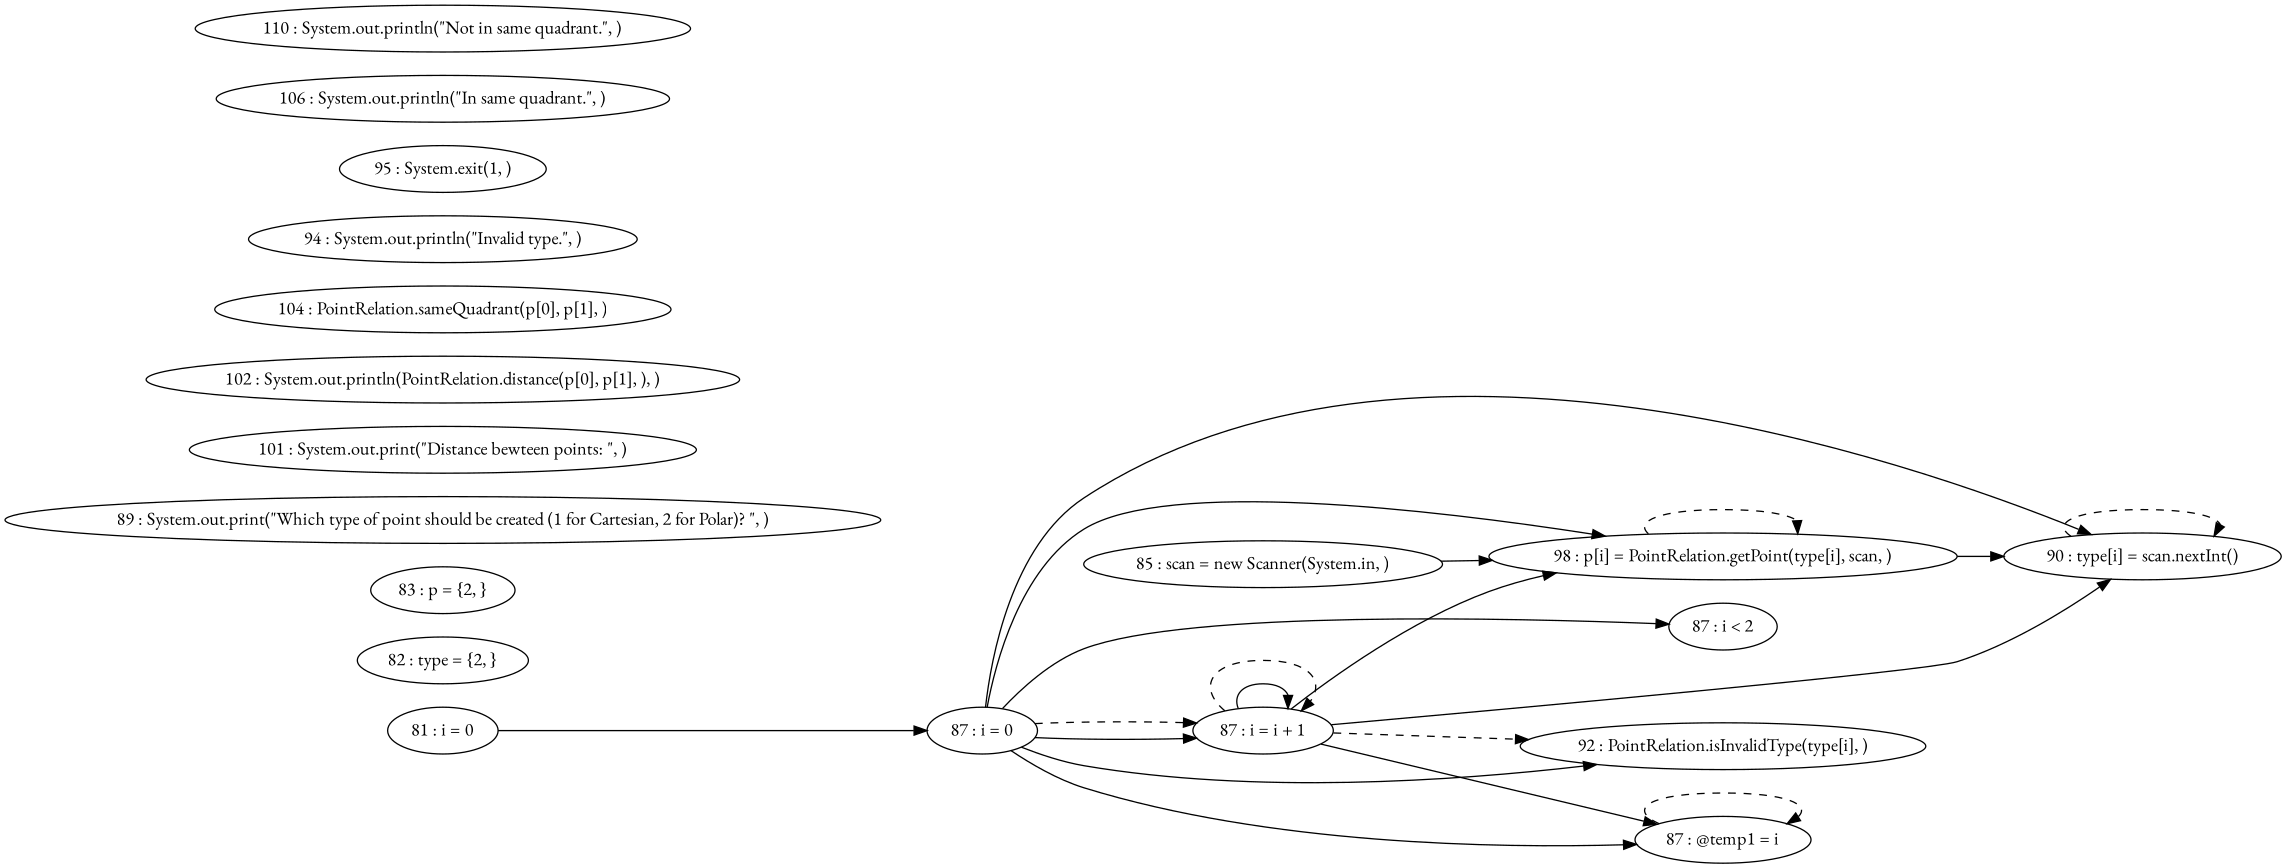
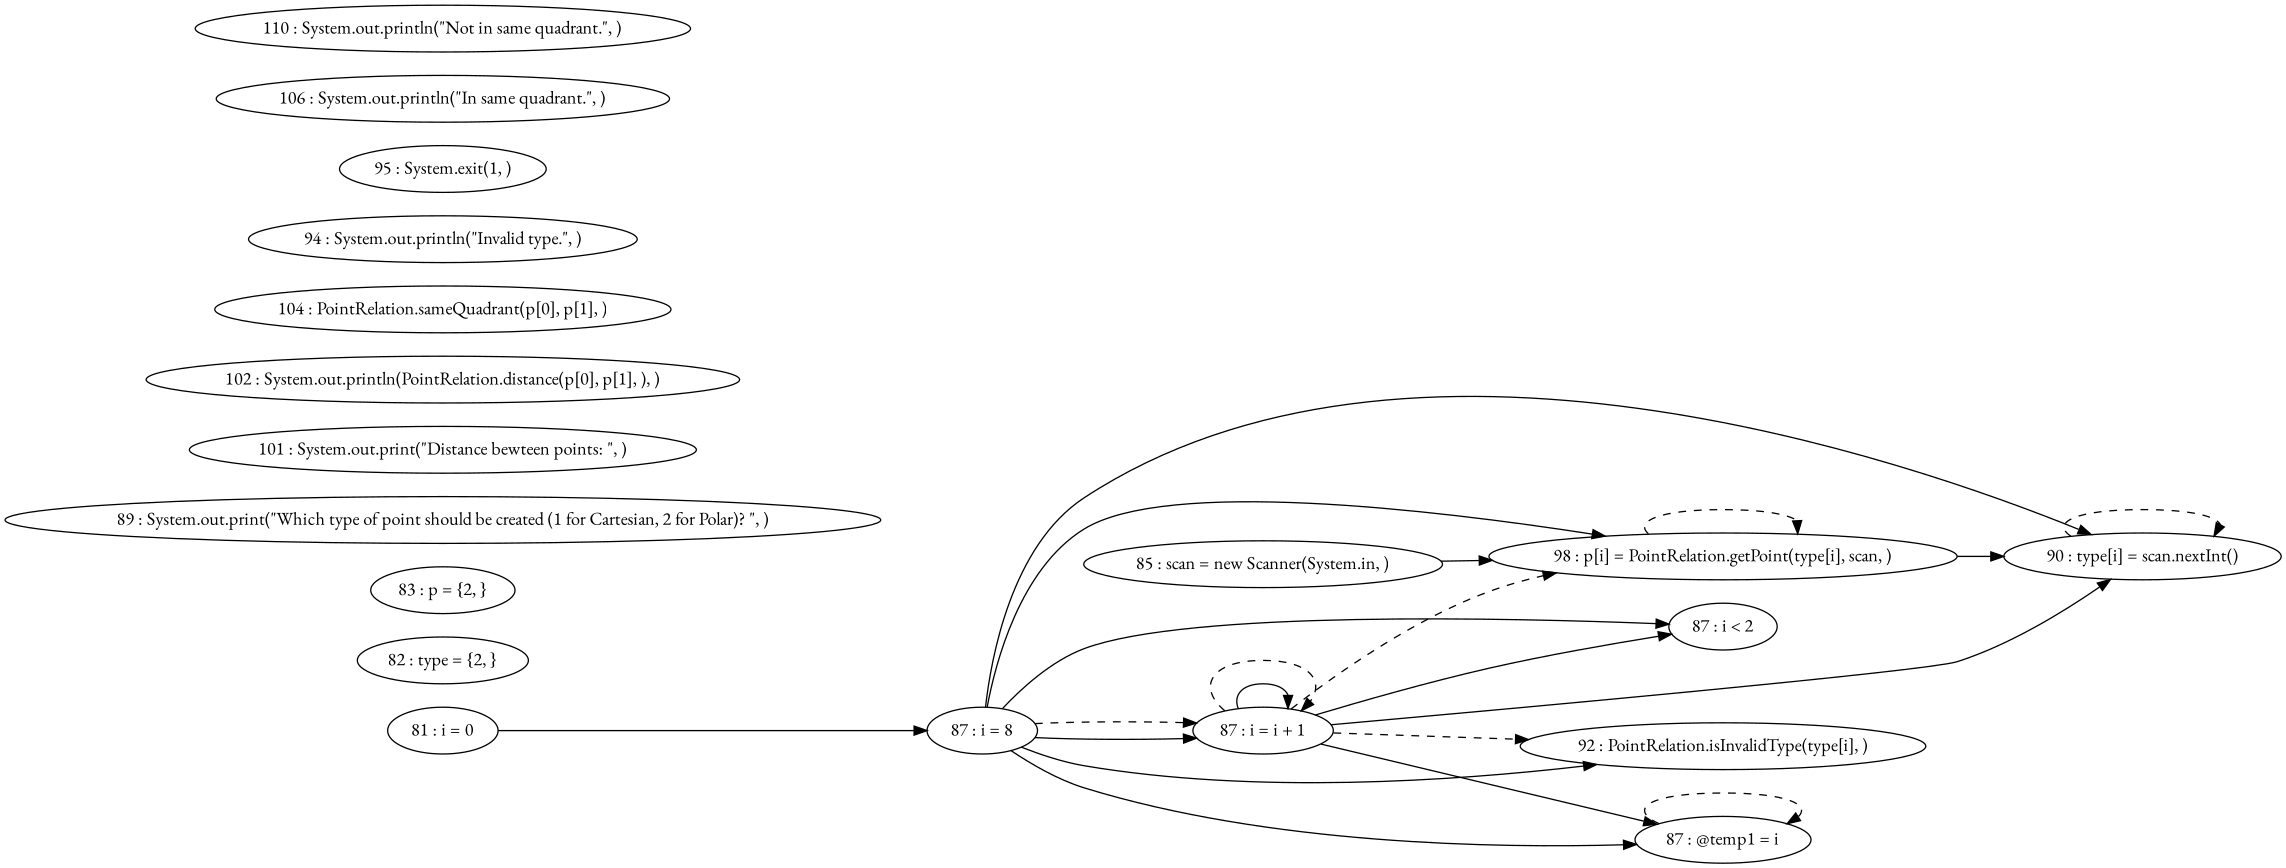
edge "87 : i = i + 1" -> "98 : p[i] = PointRelation.getPoint(type[i], scan, )": style solid -> dashed
edge "87 : i = i + 1" -> "87 : i < 2": added
node "87 : i = 0": label "87 : i = 0" -> "87 : i = 8"
